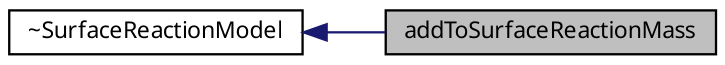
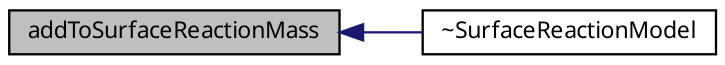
edge "addToSurfaceReactionMass" -> "~SurfaceReactionModel": reversed
